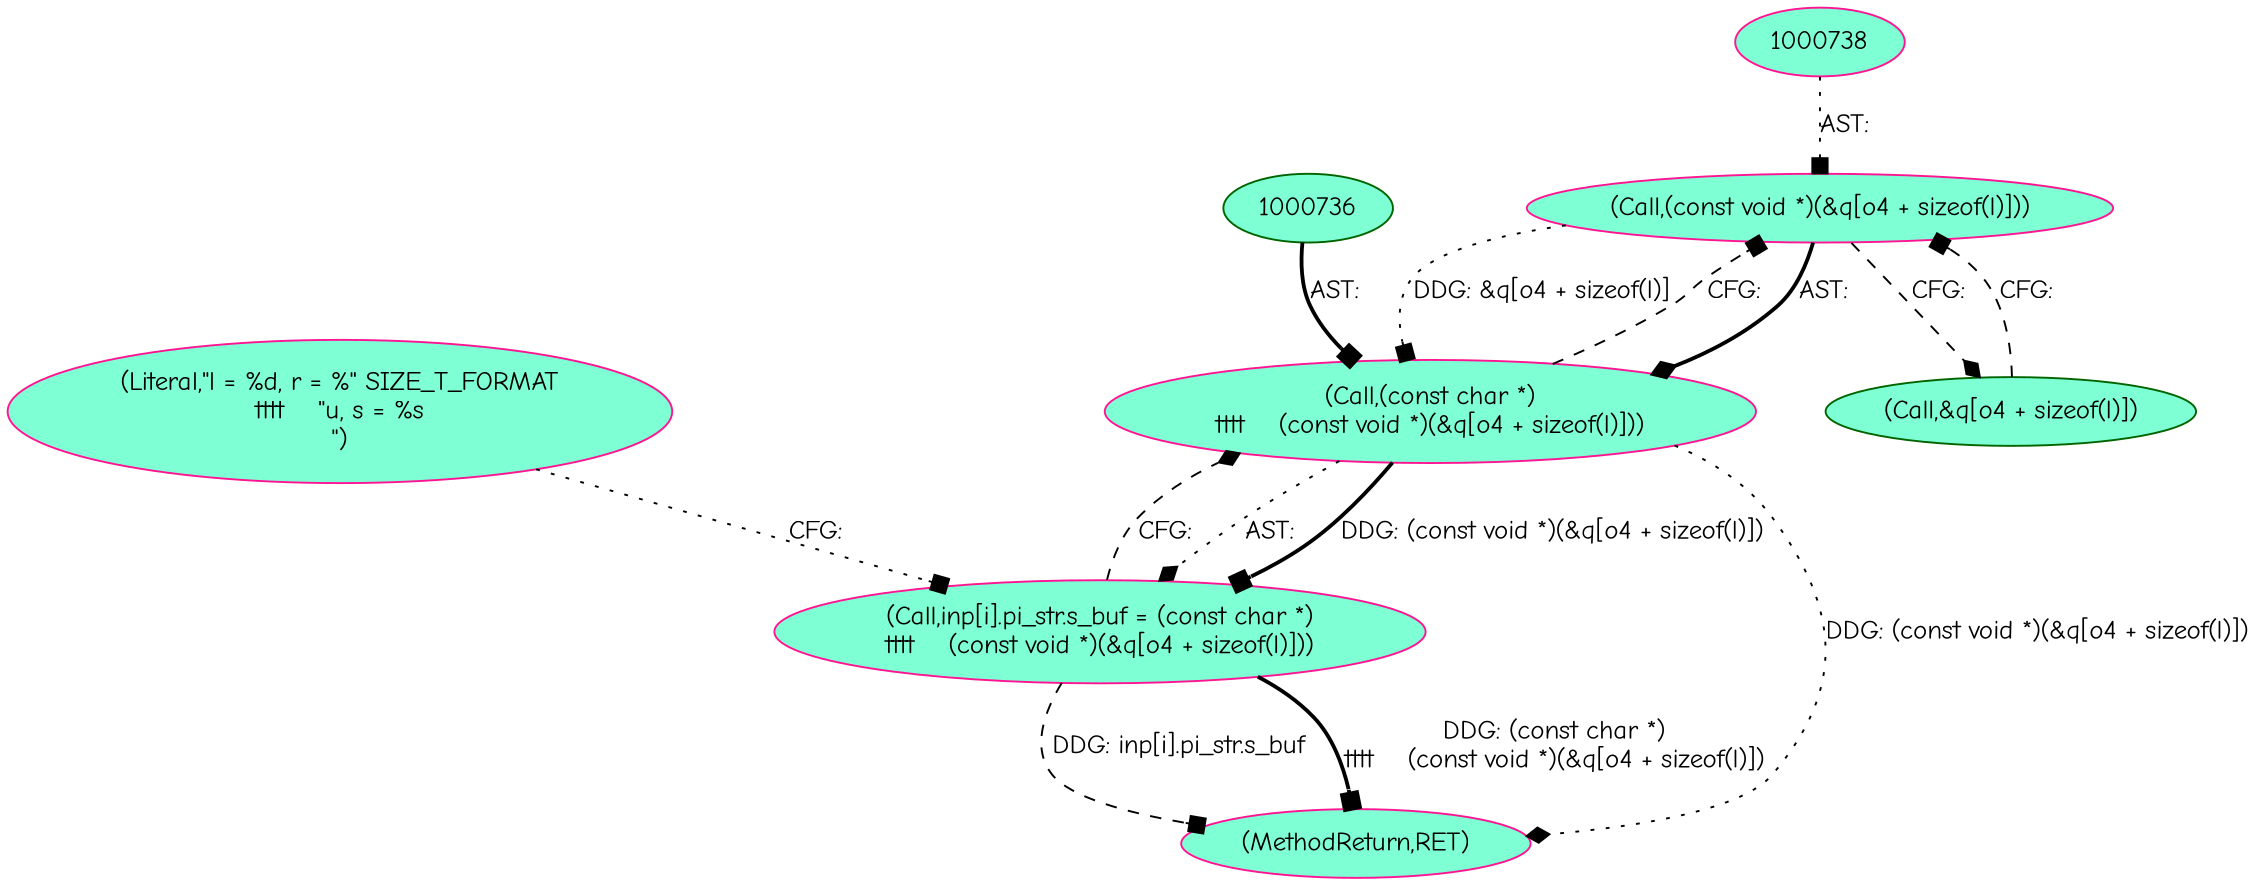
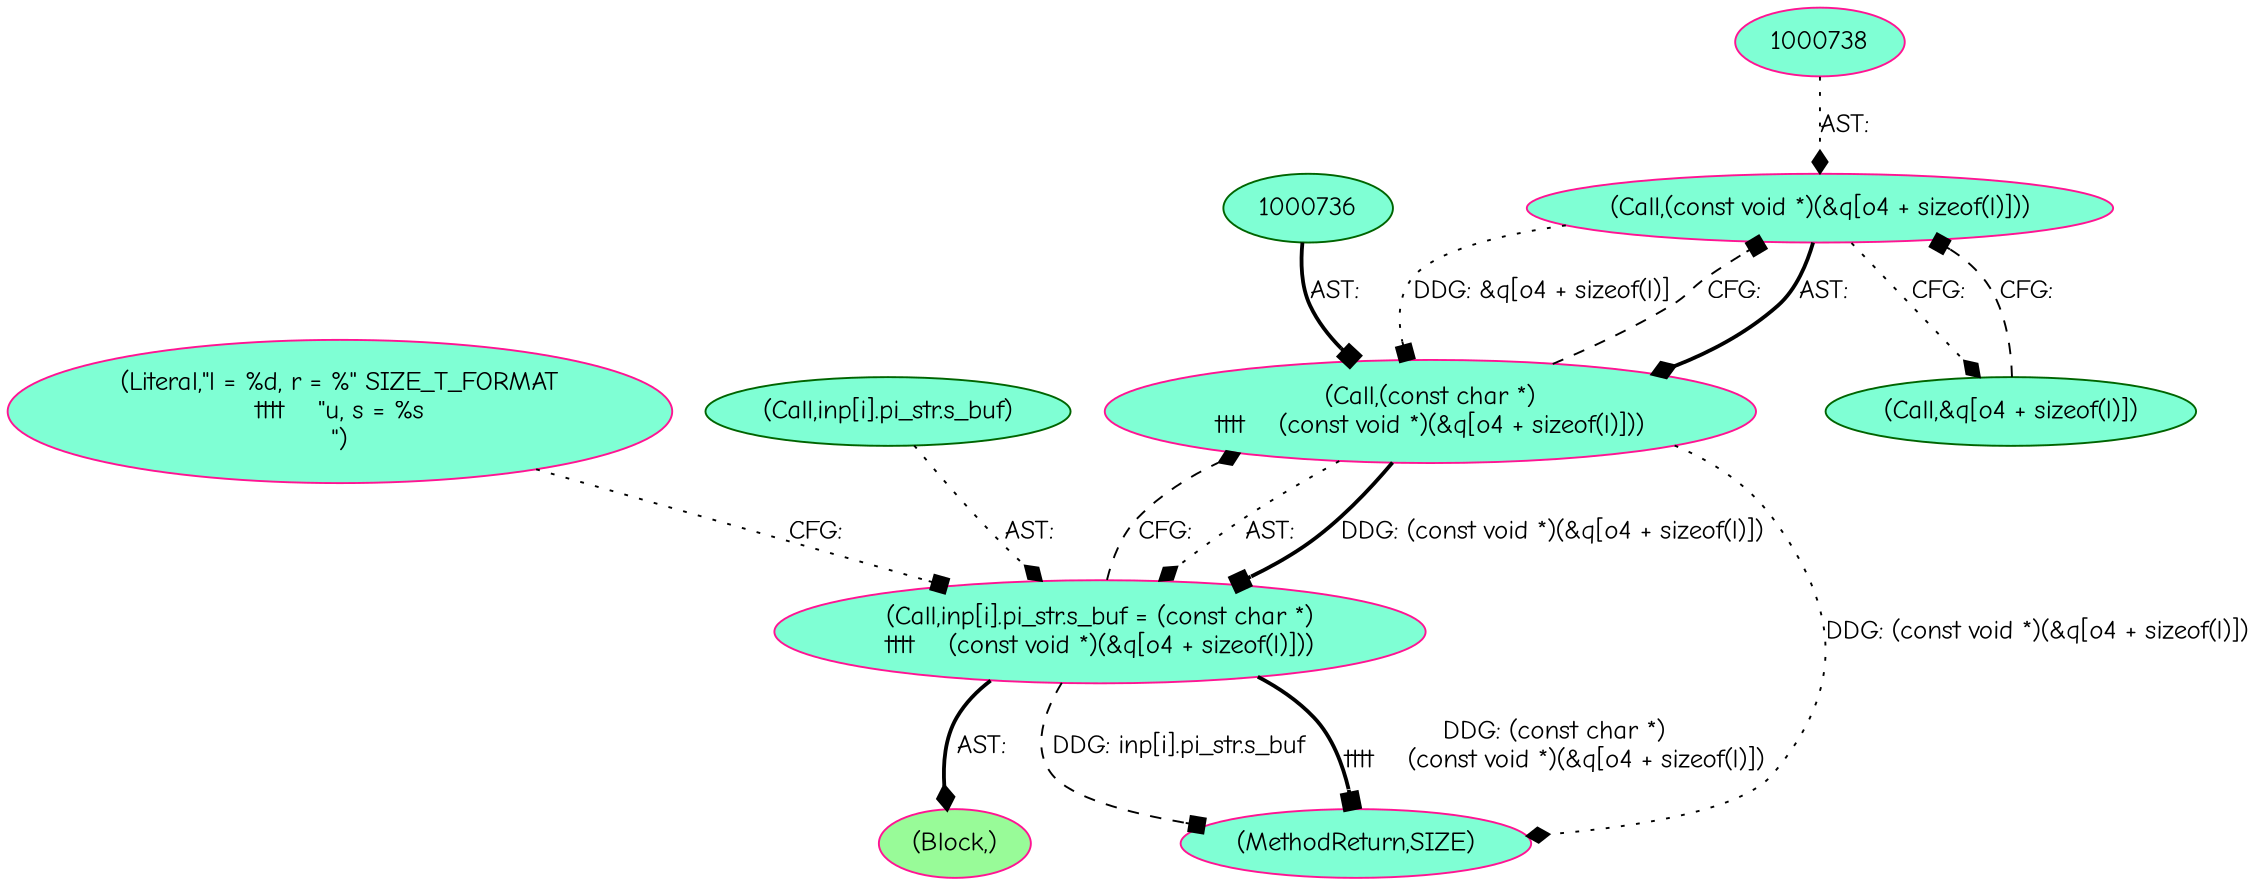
edge "1000738" -> "(Call,(const void *)(&q[o4 + sizeof(l)]))": arrowhead box -> diamond
edge "(Call,(const void *)(&q[o4 + sizeof(l)]))" -> "(Call,&q[o4 + sizeof(l)])": style dashed -> dotted
node "(Call,inp[i].pi_str.s_buf)": added
node "(Block,)": added
node "(MethodReturn,RET)": label "(MethodReturn,RET)" -> "(MethodReturn,SIZE)"
